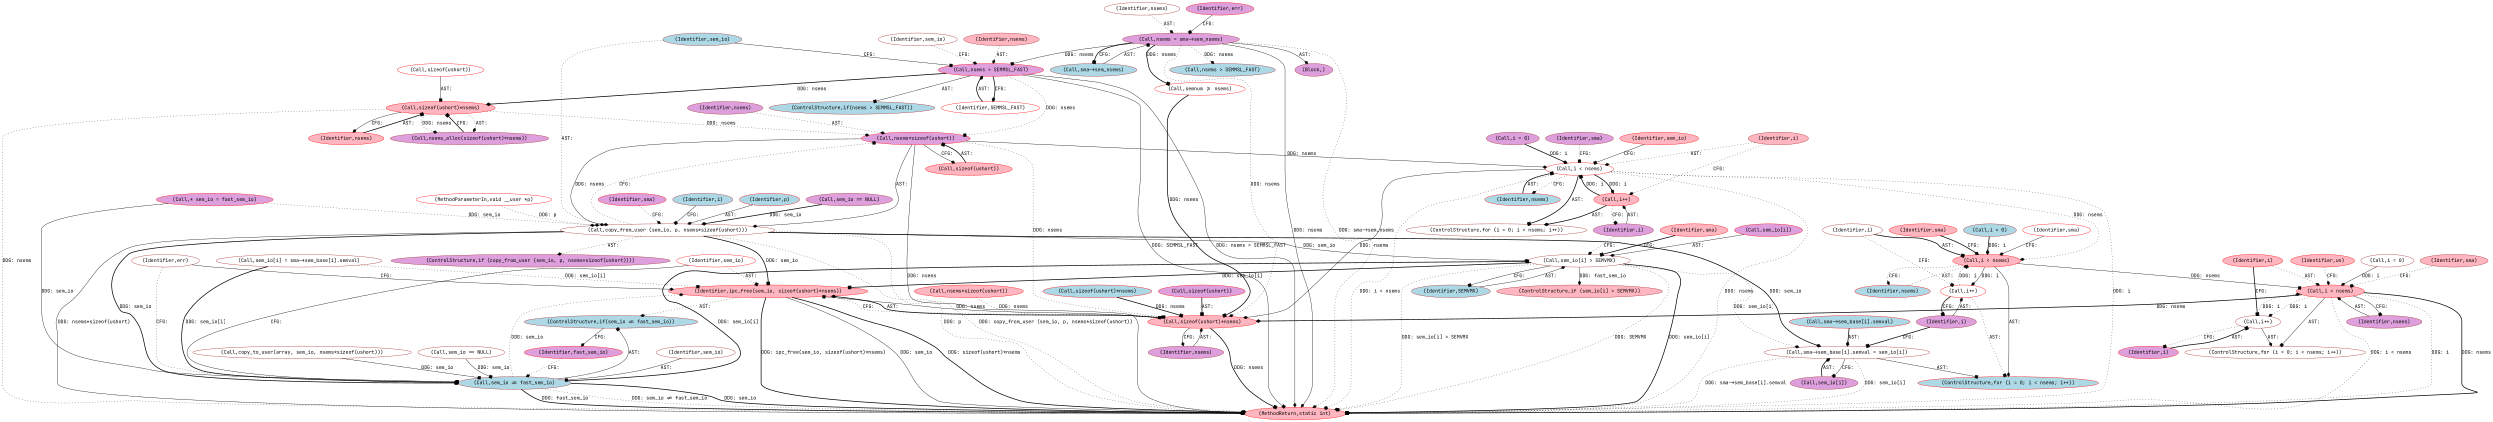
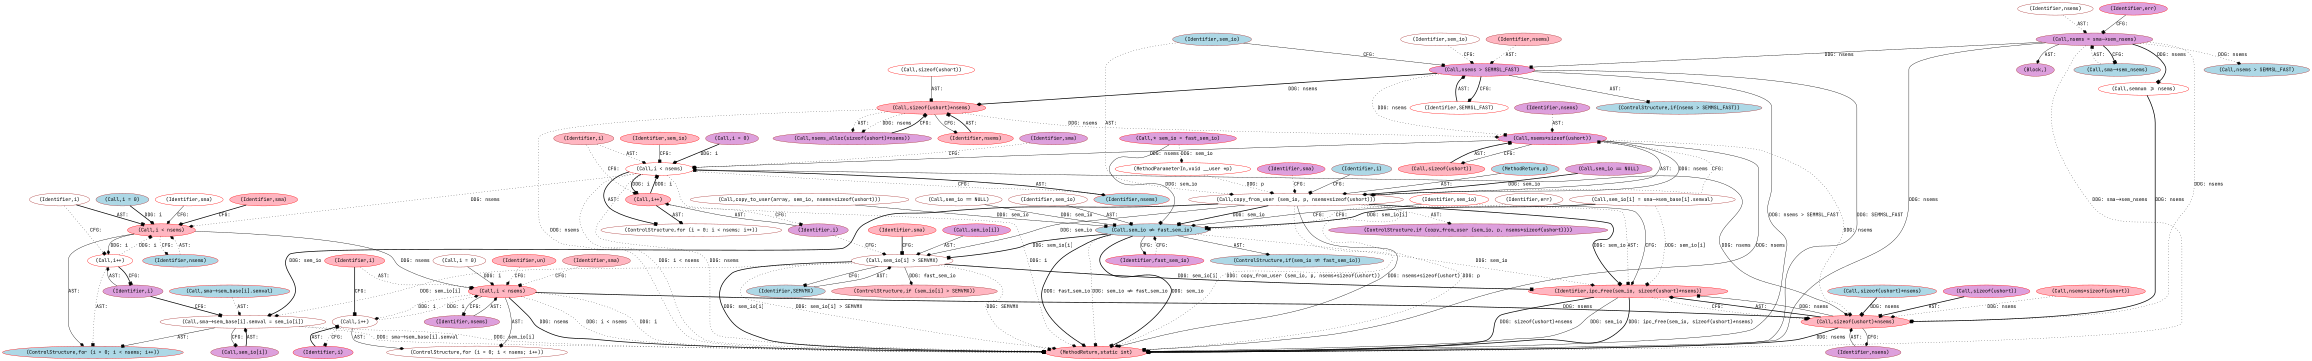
edge "(Call,sma->sem_nsems)" -> "(Call,nsems = sma->sem_nsems)": style solid -> dotted
node "(Identifier,p)": label "(Identifier,p)" -> "(MethodReturn,p)"
edge "(Call,* sem_io = fast_sem_io)" -> "(Call,copy_from_user (sem_io, p, nsems*sizeof(ushort)))": now "(Call,* sem_io = fast_sem_io)" -> "(MethodParameterIn,void __user *p)"
edge "(Identifier,ipc_free(sem_io, sizeof(ushort)*nsems))" -> "(ControlStructure,if(sem_io != fast_sem_io))": removed, label "AST:"
edge "(Call,sma->sem_base[i].semval)" -> "(Call,sma->sem_base[i].semval = sem_io[i])": style bold -> dotted
edge "(ControlStructure,if(sem_io != fast_sem_io))" -> "(Identifier,fast_sem_io)": now "(Call,sem_io != fast_sem_io)" -> "(Identifier,fast_sem_io)"
edge "(Call,sem_io != fast_sem_io)" -> "(ControlStructure,if(sem_io != fast_sem_io))": arrowhead box -> diamond
